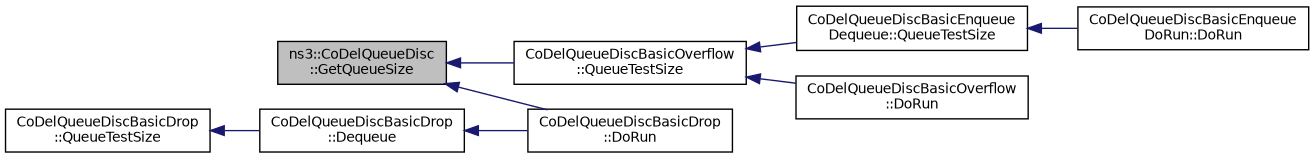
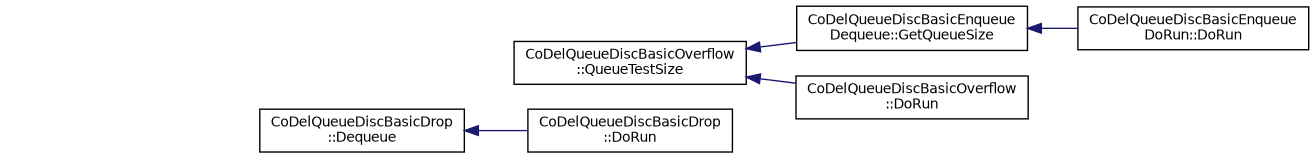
node "CoDelQueueDiscBasicEnqueue Dequeue::QueueTestSize": label "CoDelQueueDiscBasicEnqueue Dequeue::QueueTestSize" -> "CoDelQueueDiscBasicEnqueue Dequeue::GetQueueSize"
node "ns3::CoDelQueueDisc ::GetQueueSize": removed
node "CoDelQueueDiscBasicDrop ::QueueTestSize": removed
